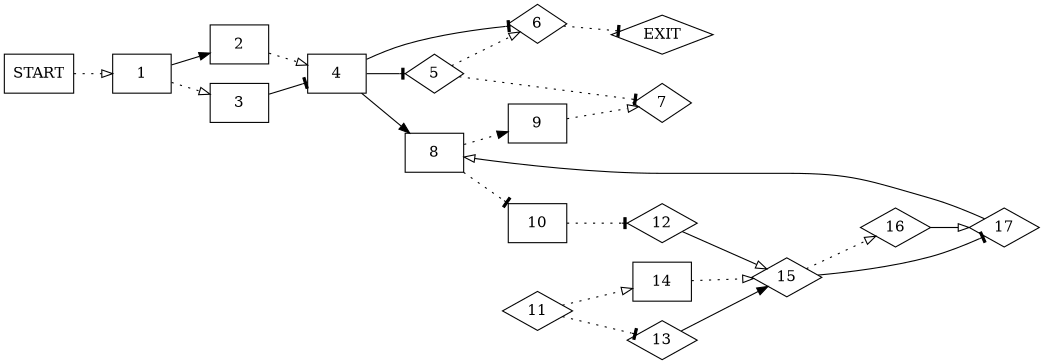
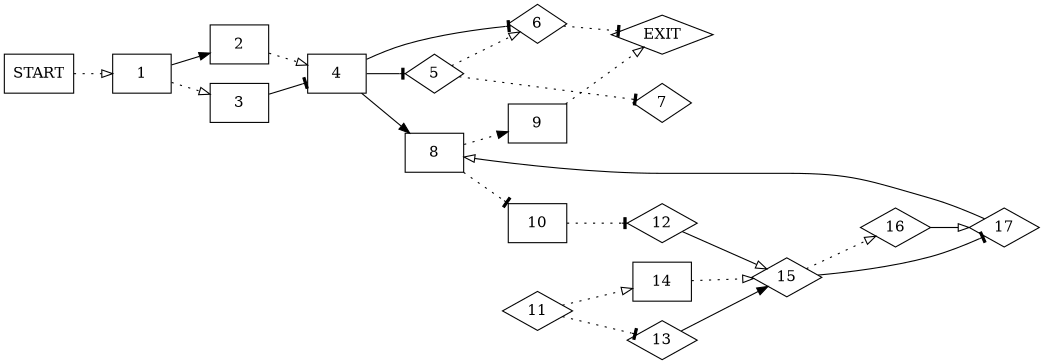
edge "9" -> "7": now "9" -> "EXIT"
